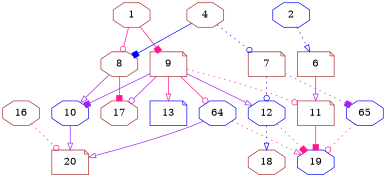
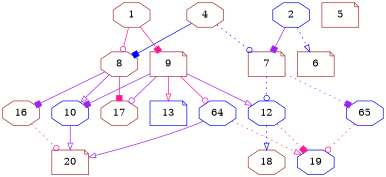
node "5": added
edge "2" -> "7": added
edge "8" -> "16": added
node "11": removed
